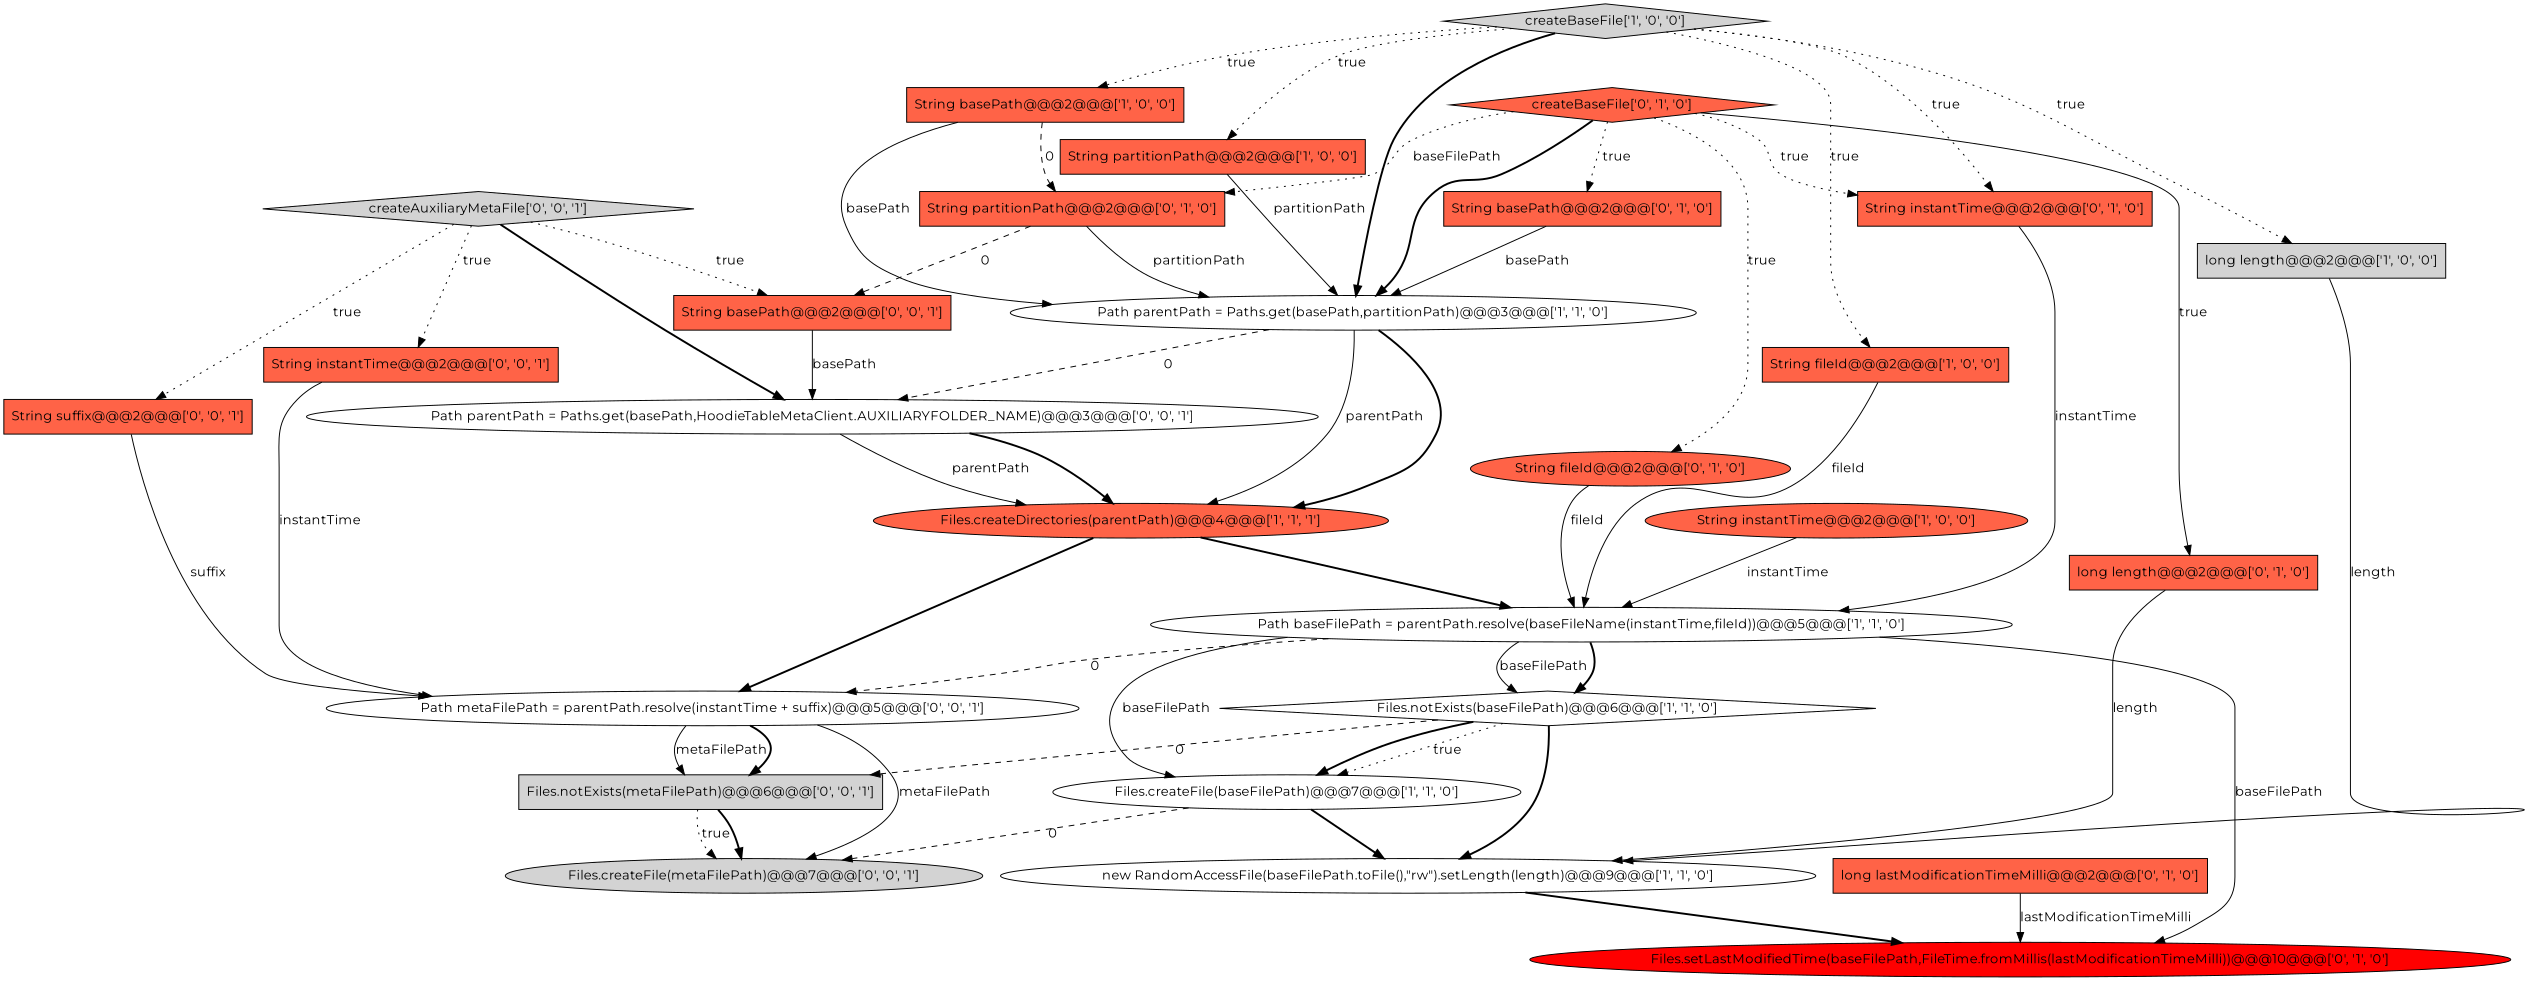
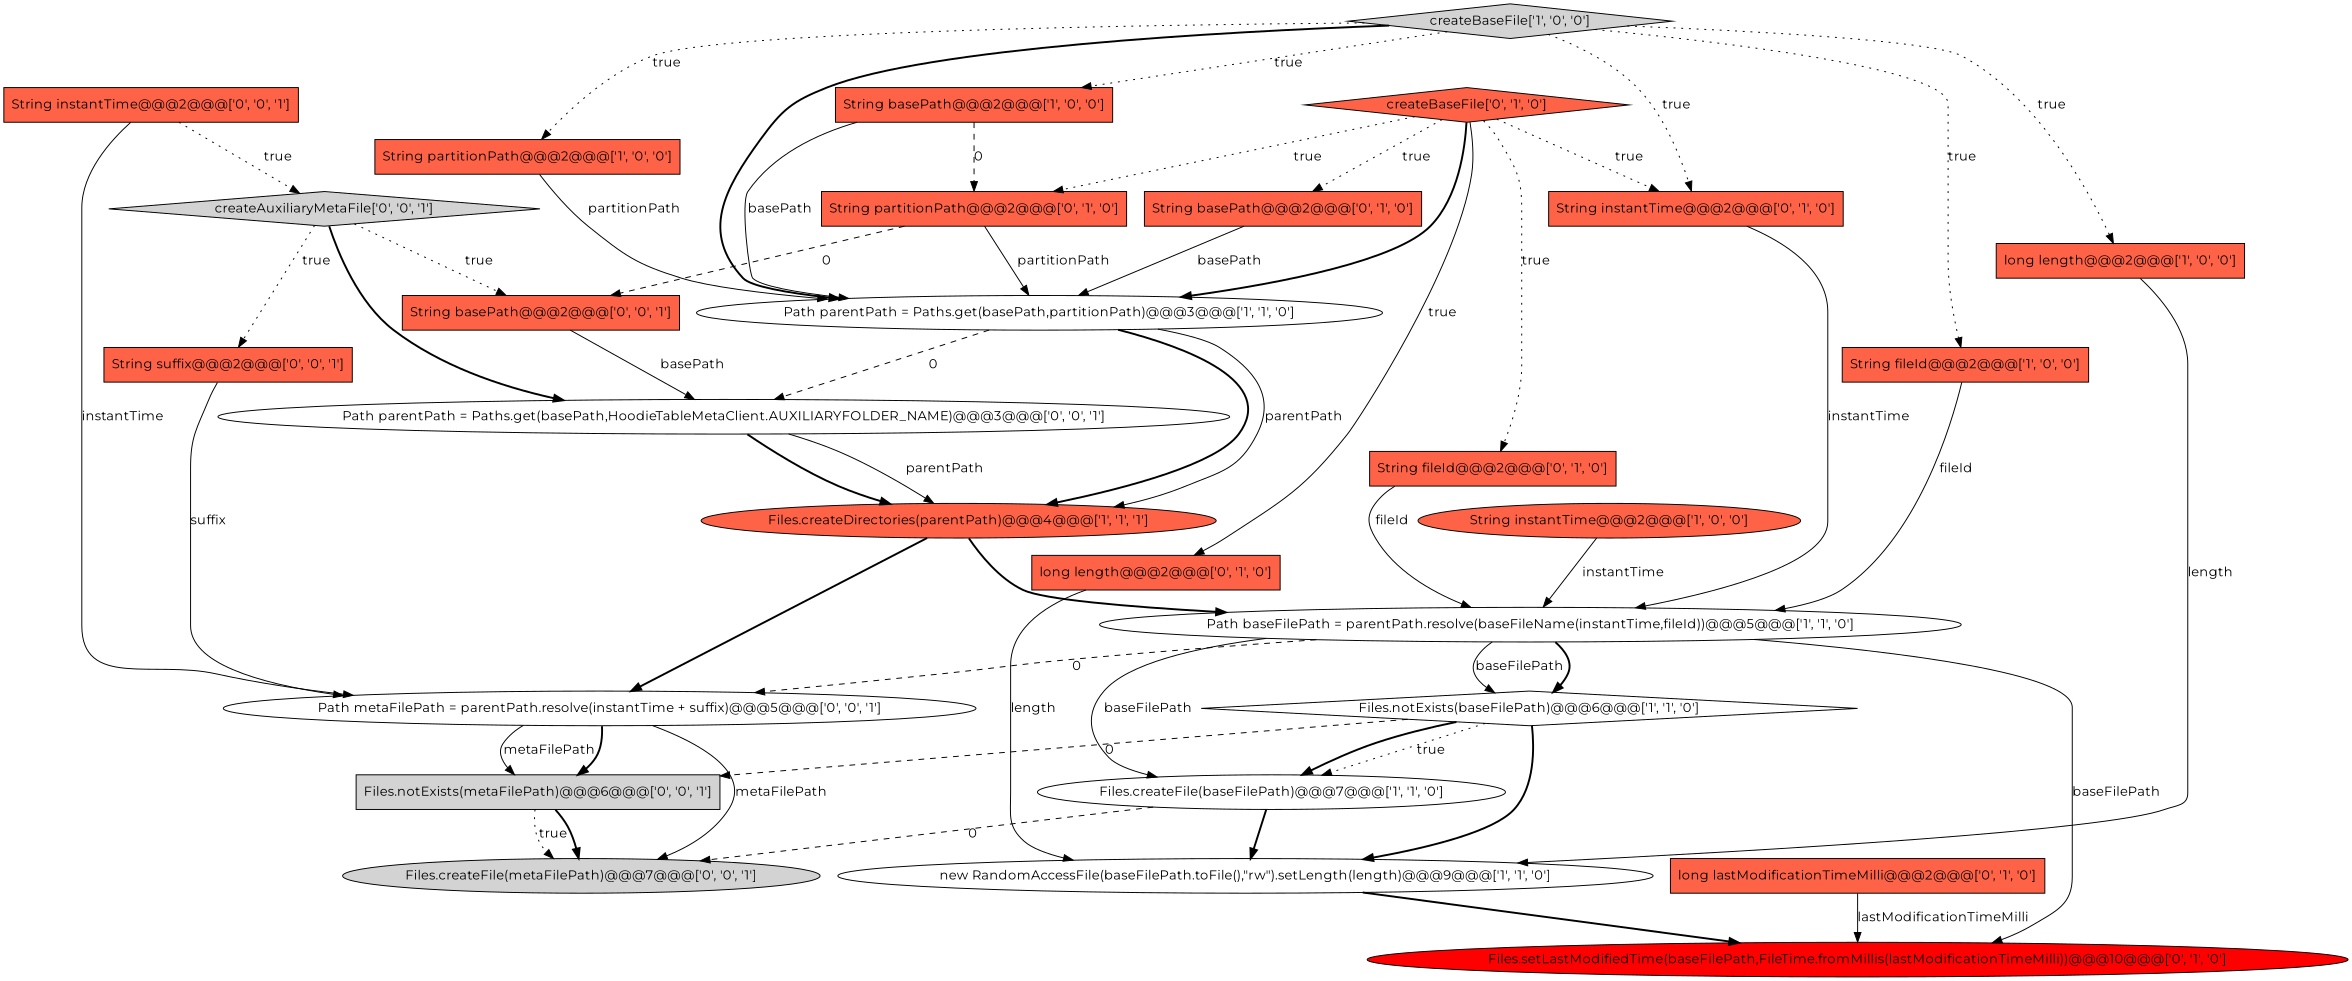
edge "createBaseFile['0', '1', '0']" -> "String partitionPath@@@2@@@['0', '1', '0']": label "baseFilePath" -> "true"
node "long length@@@2@@@['1', '0', '0']": fillcolor lightgray -> tomato
edge "createAuxiliaryMetaFile['0', '0', '1']" -> "String instantTime@@@2@@@['0', '0', '1']": reversed
node "String fileId@@@2@@@['0', '1', '0']": shape ellipse -> box
